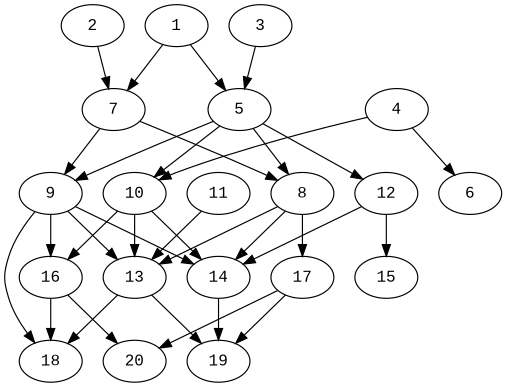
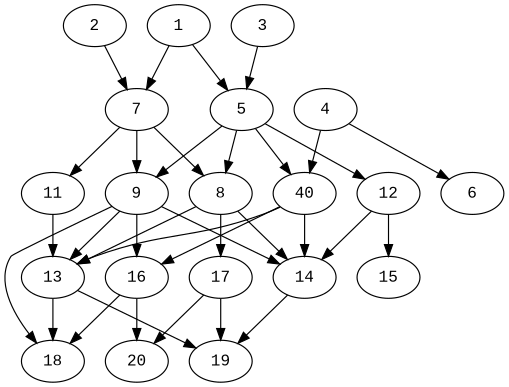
edge "7" -> "11": added
node "10": label "10" -> "40"
